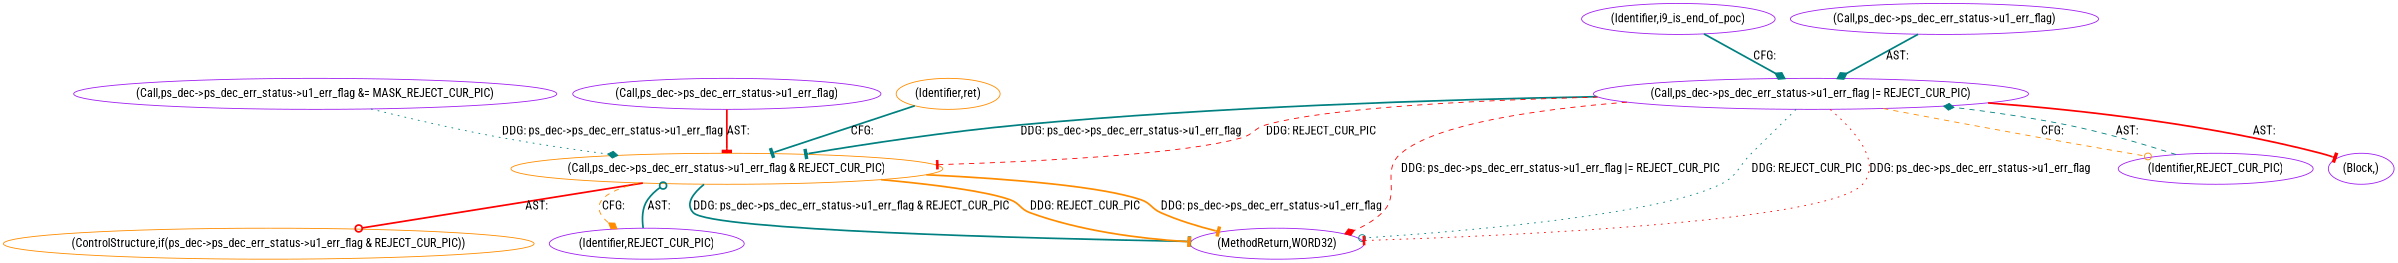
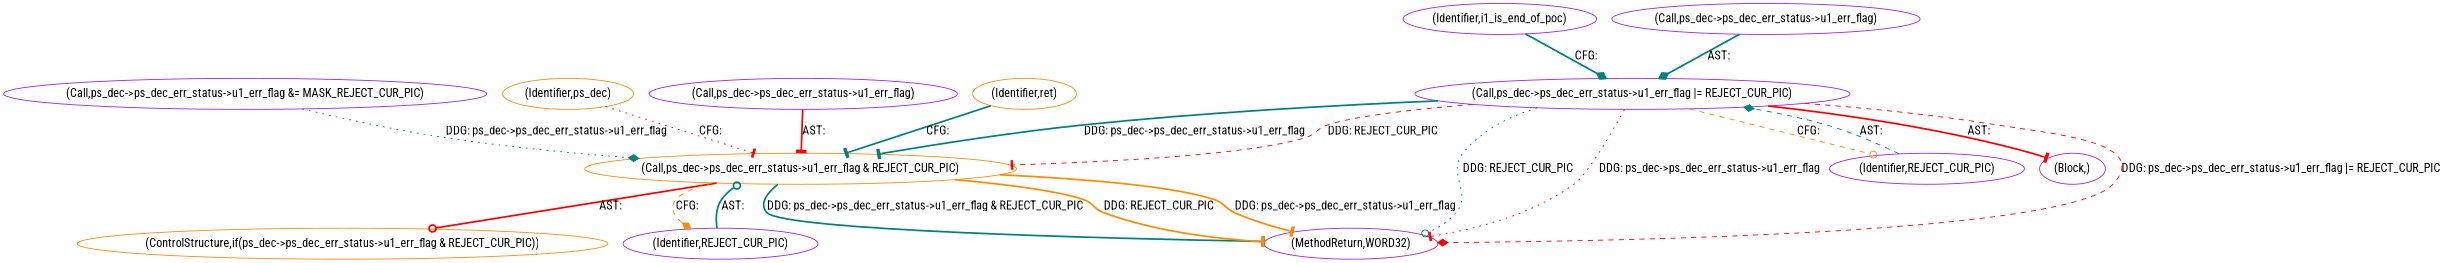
node "(Identifier,i9_is_end_of_poc)": label "(Identifier,i9_is_end_of_poc)" -> "(Identifier,i1_is_end_of_poc)"
node "(Identifier,ps_dec)": added
